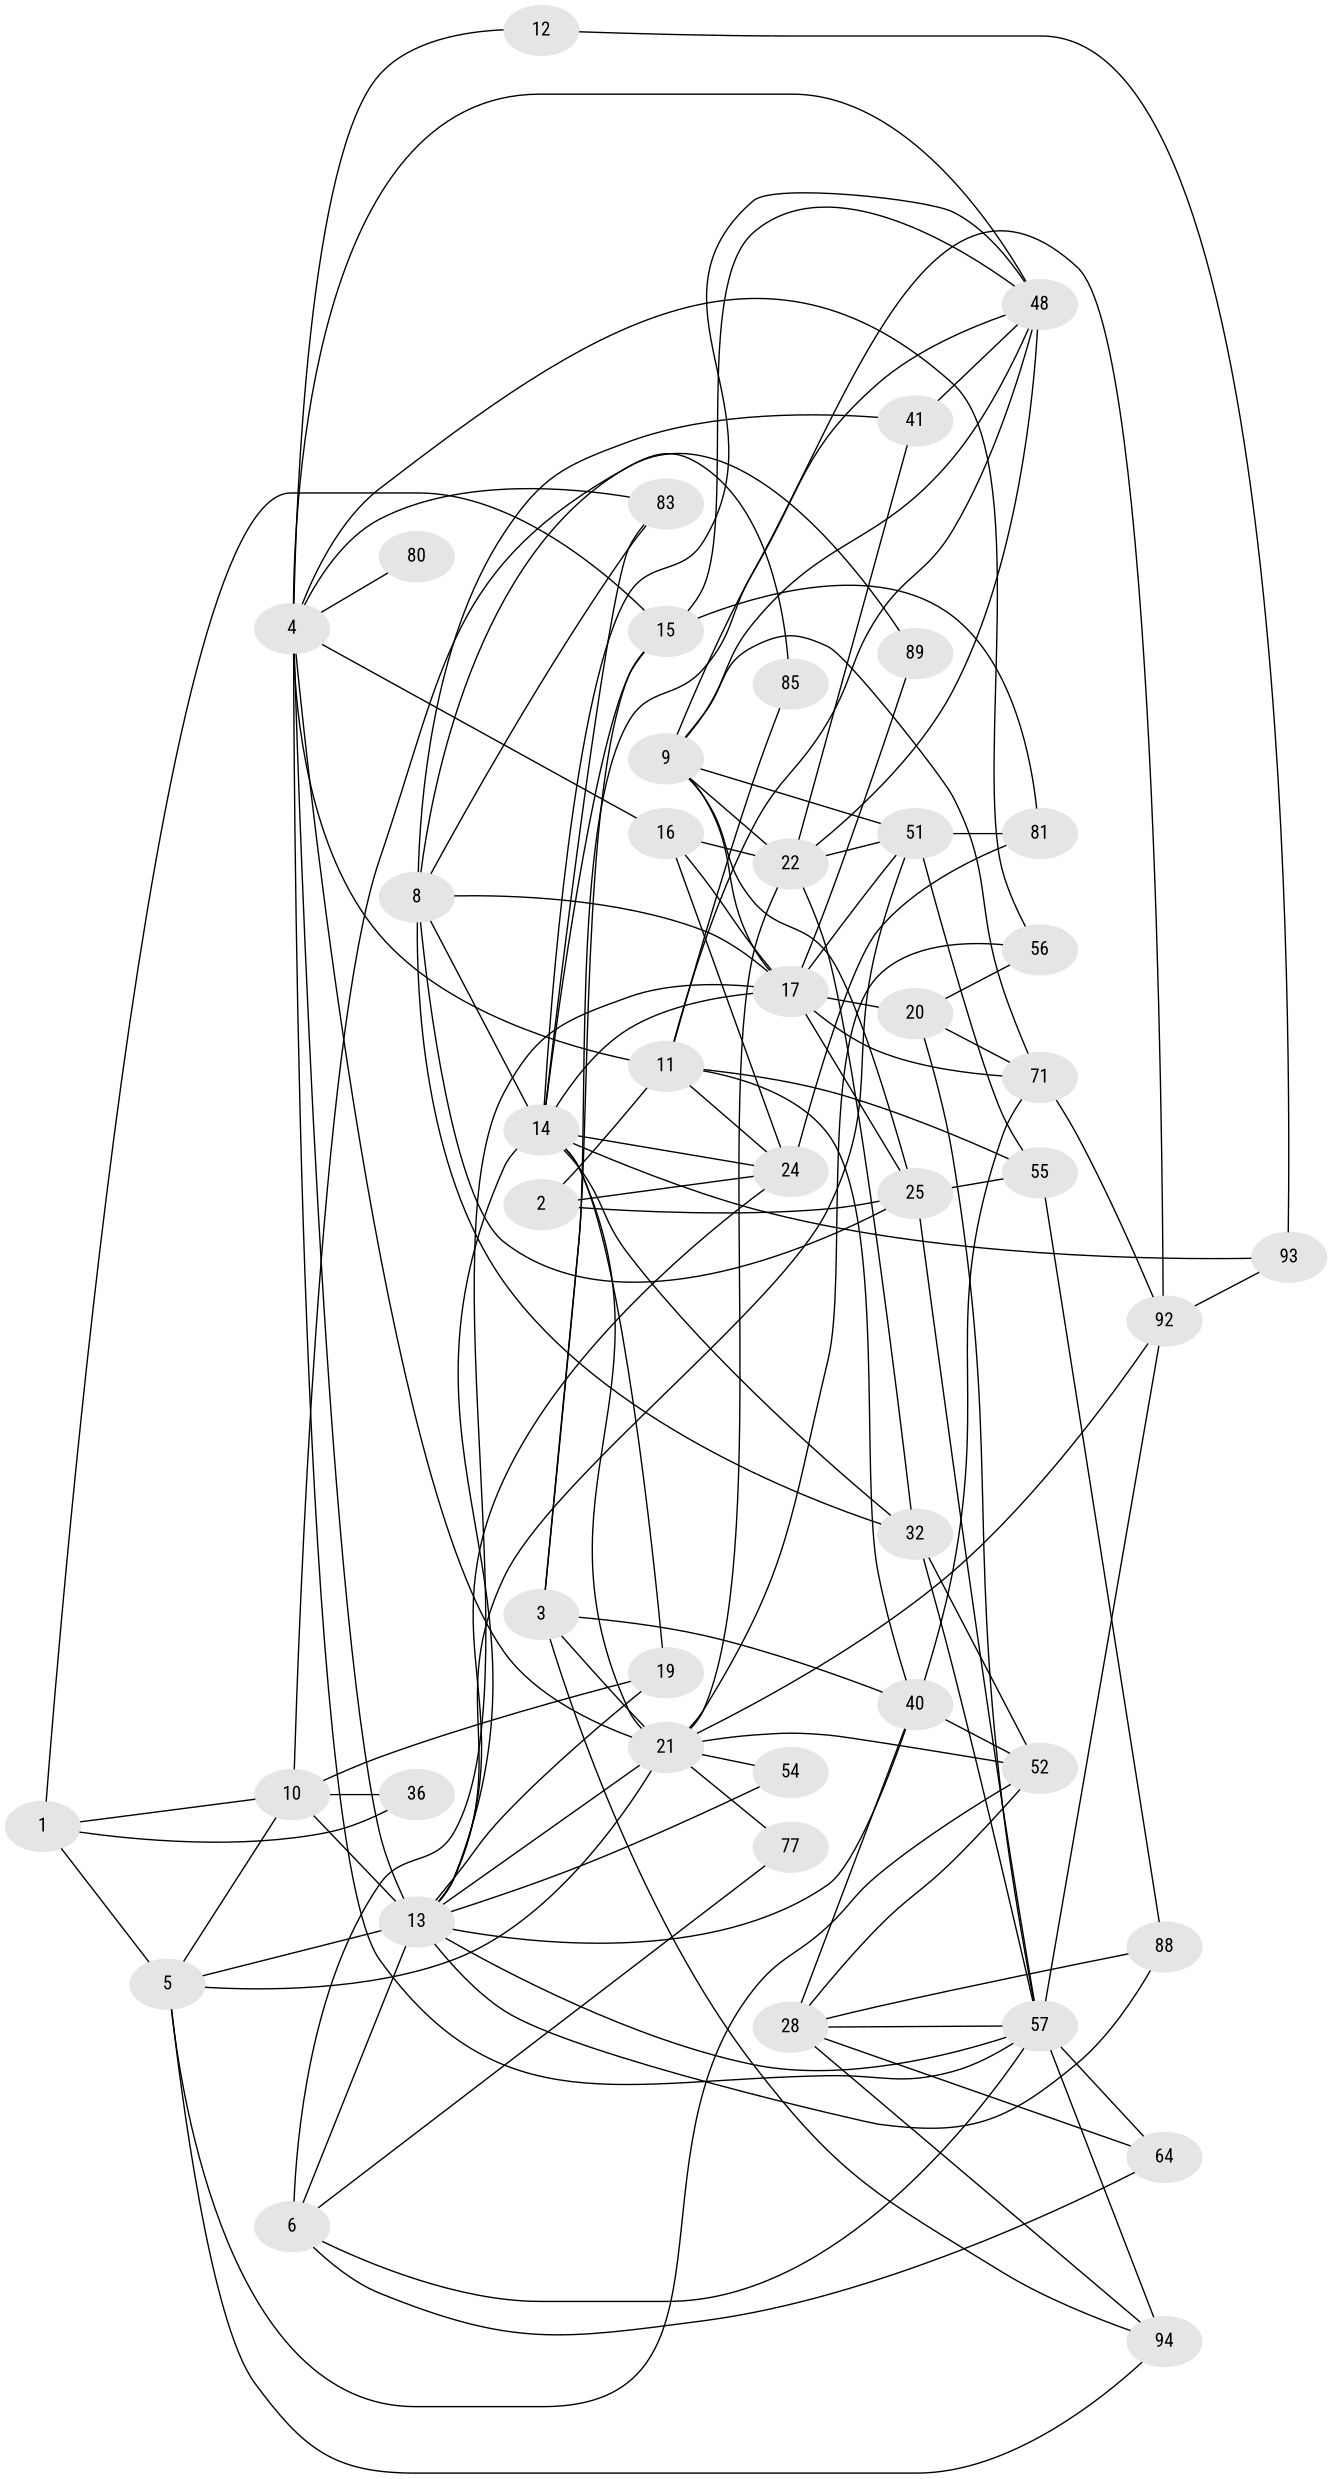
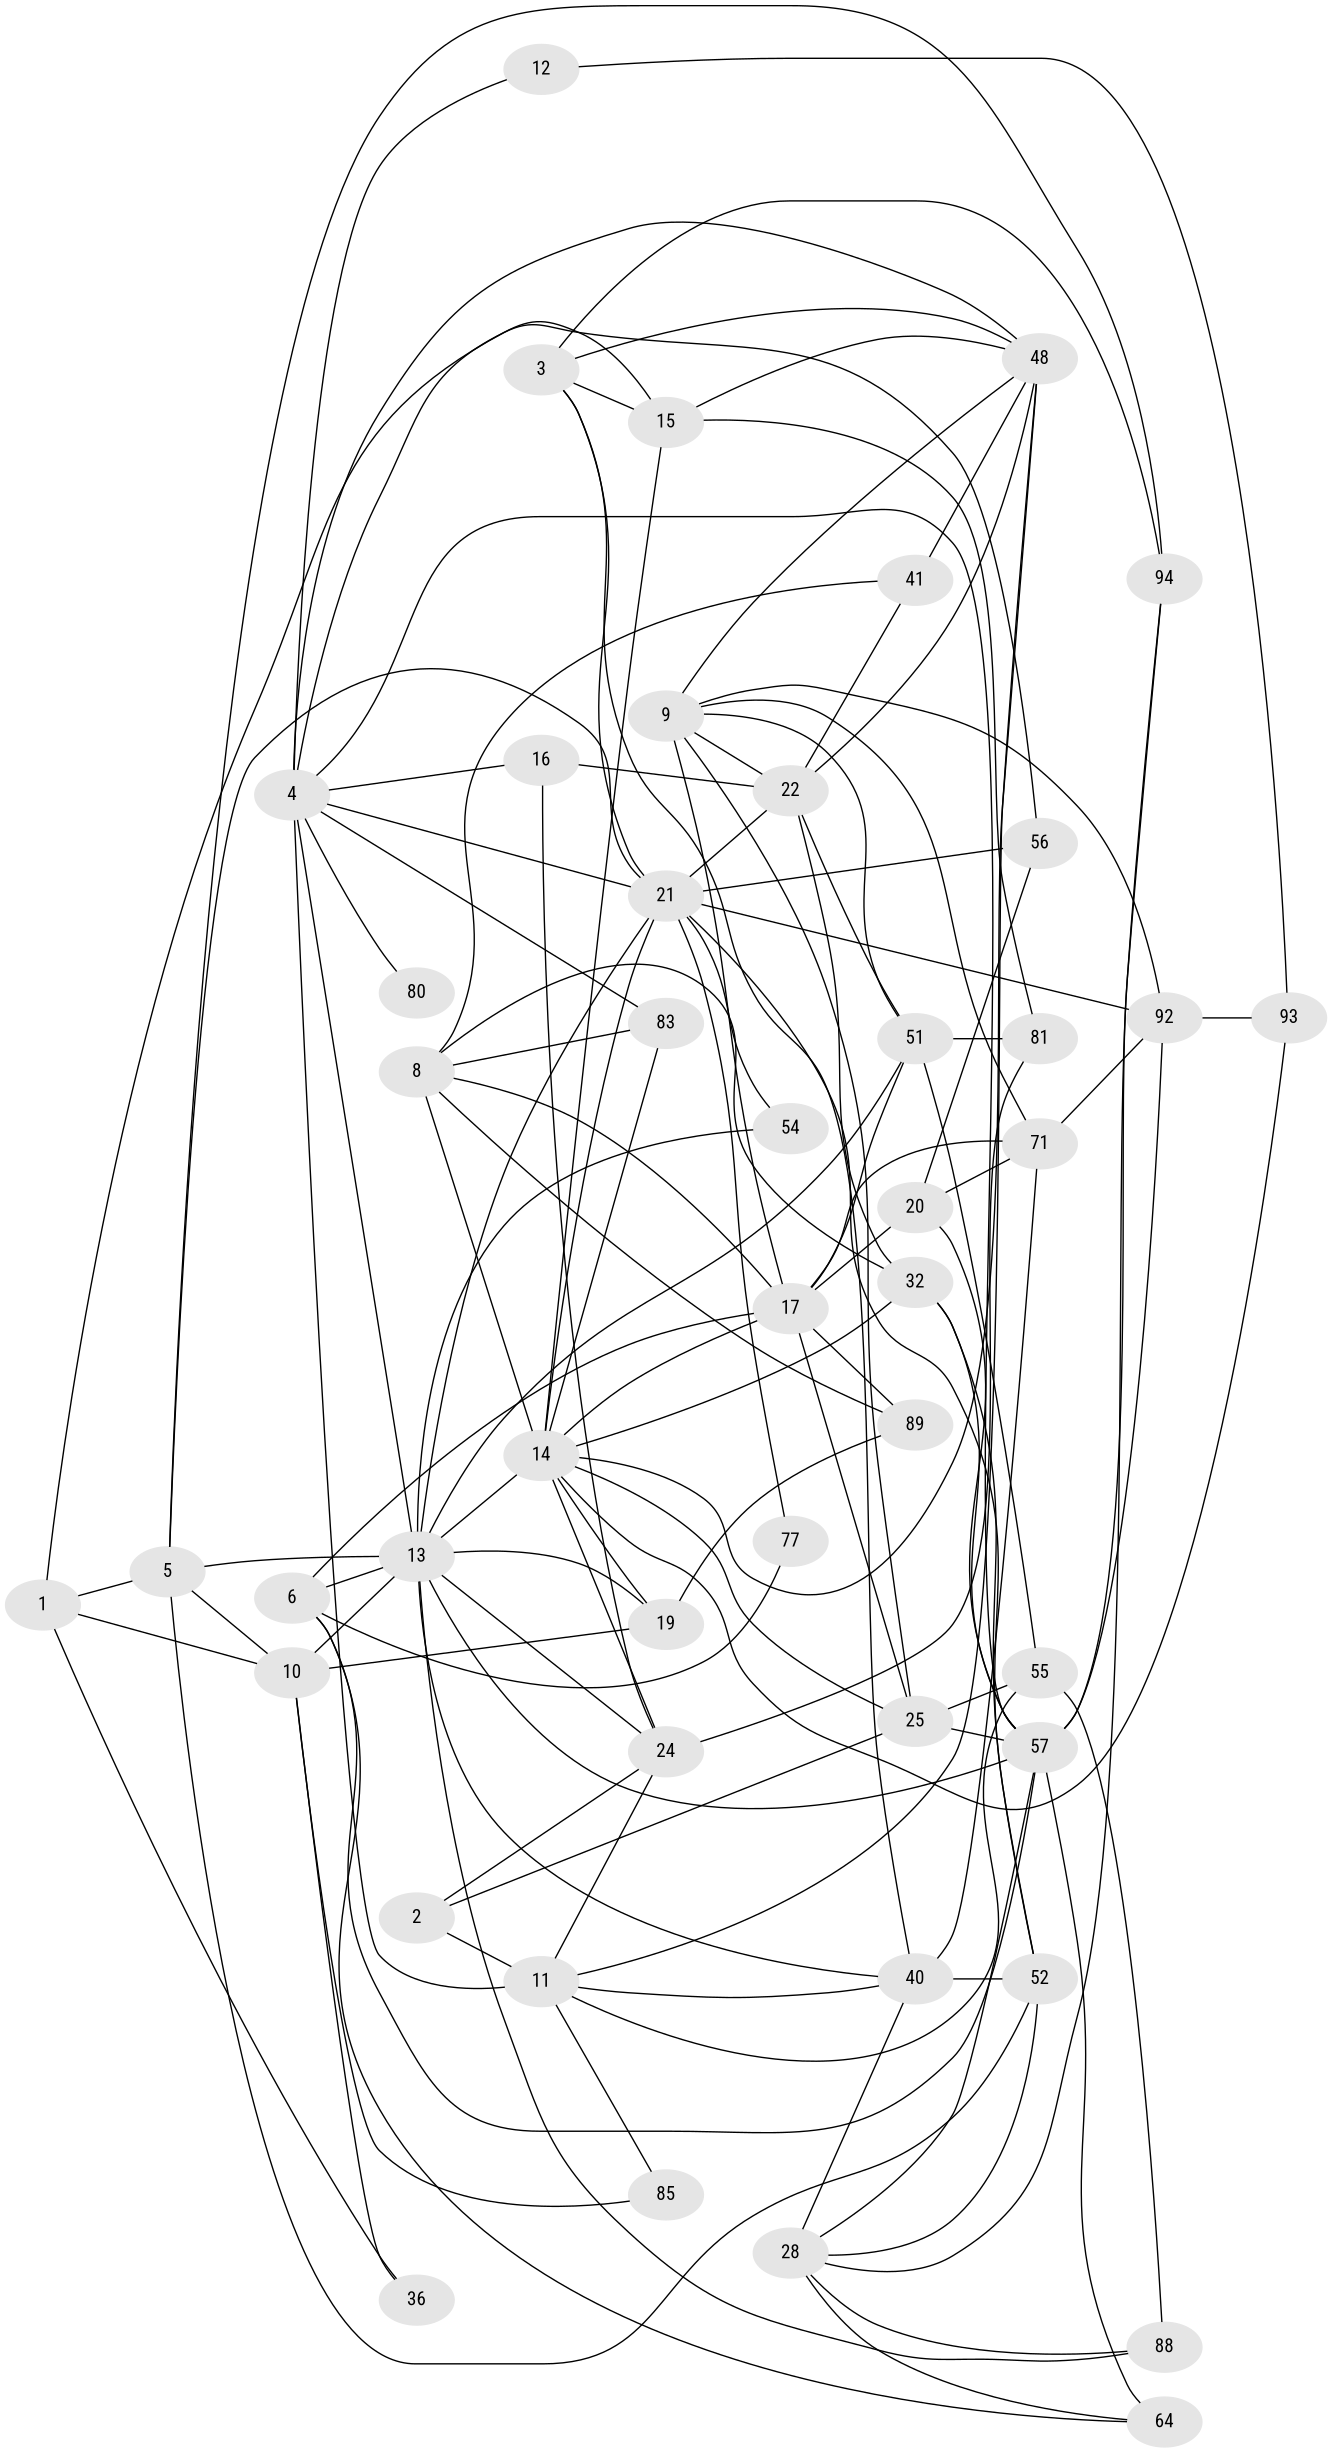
edge "16" -- "17": removed
edge "8" -- "25": now "14" -- "25"
edge "89" -- "19": added
